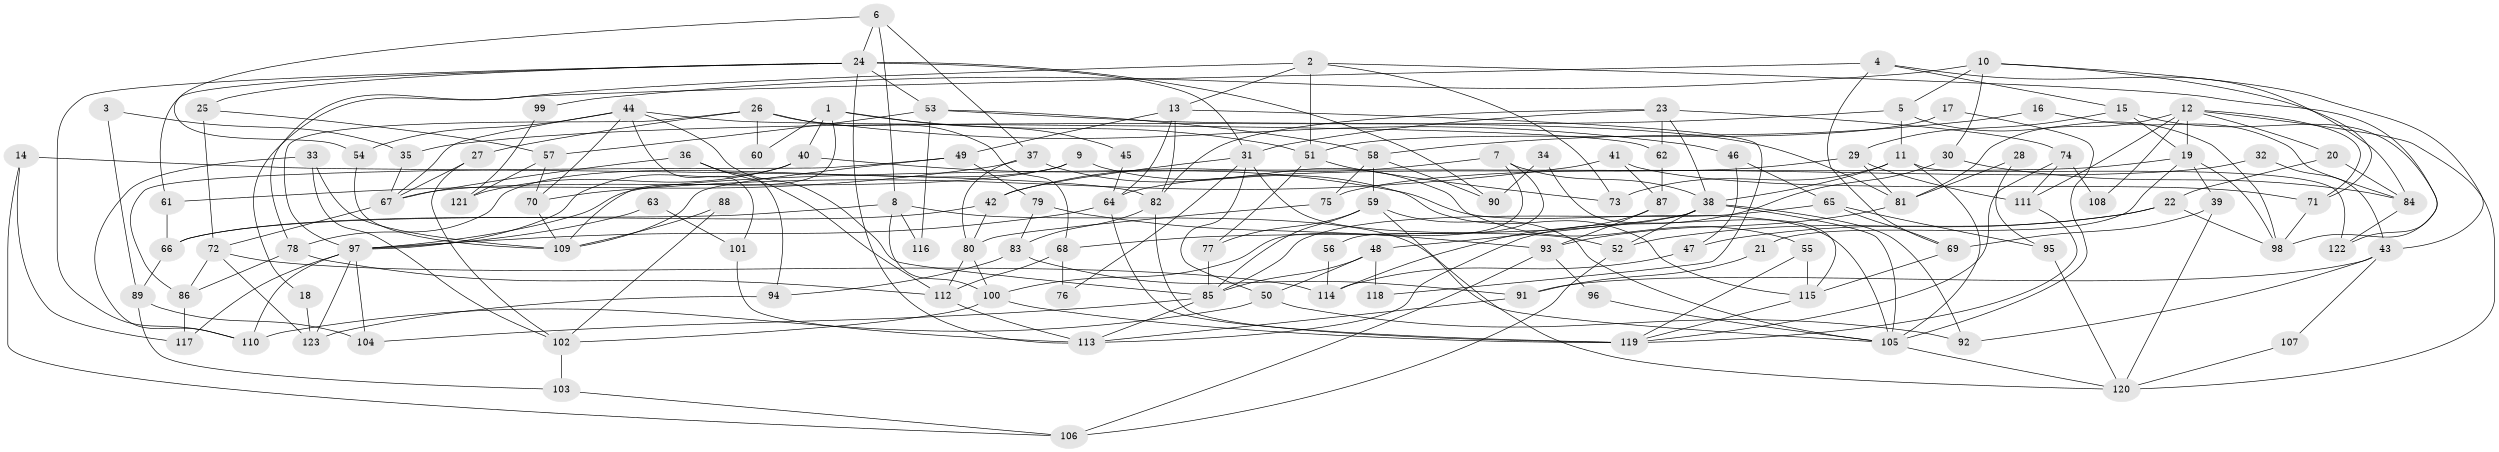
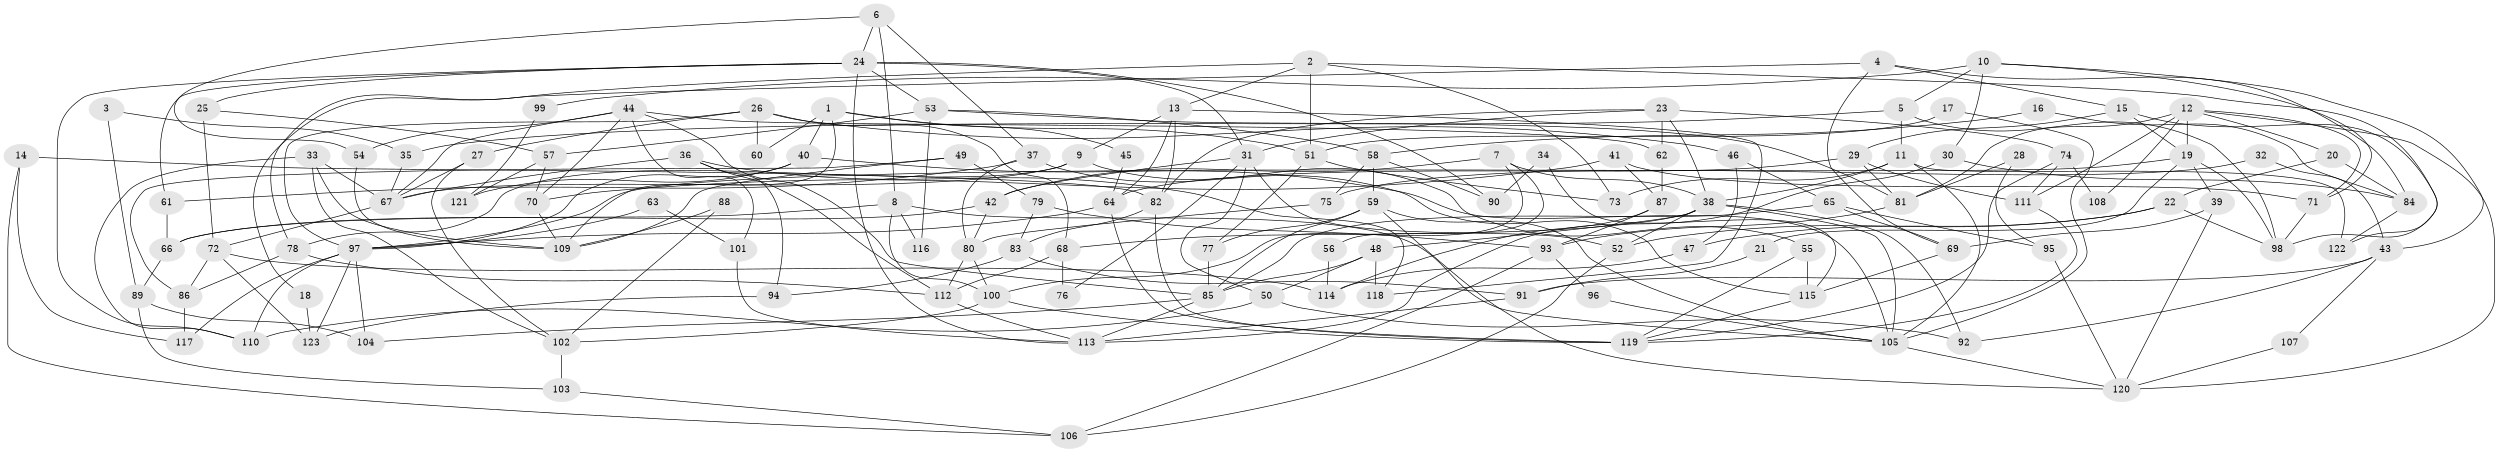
edge "13" -- "49": now "13" -- "9"
edge "33" -- "67": added
edge "36" -- "118": added
